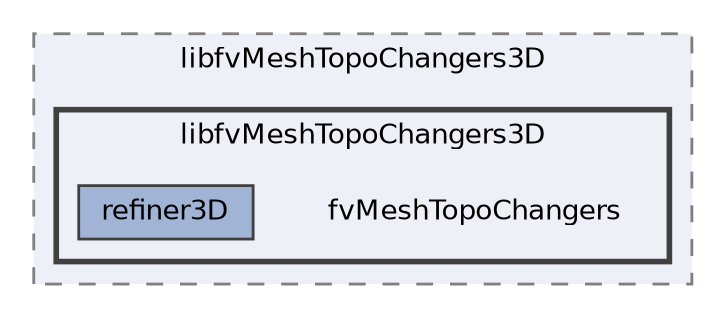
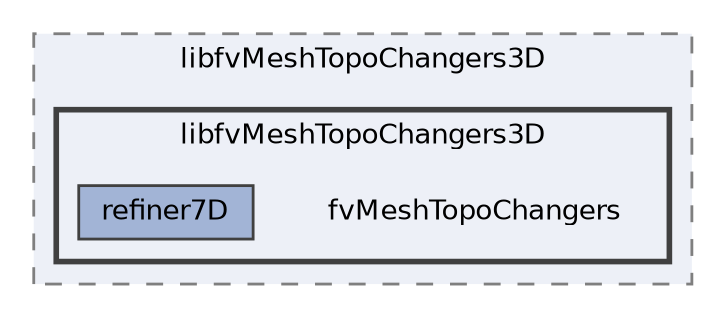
node "refiner3D": label "refiner3D" -> "refiner7D"
